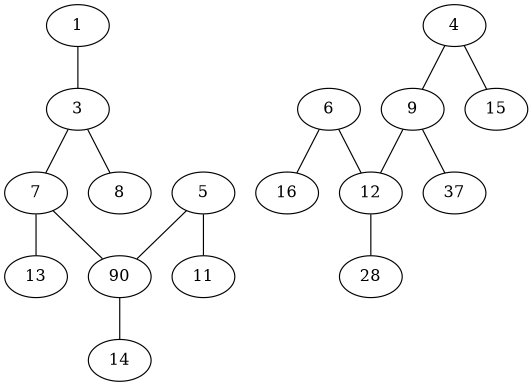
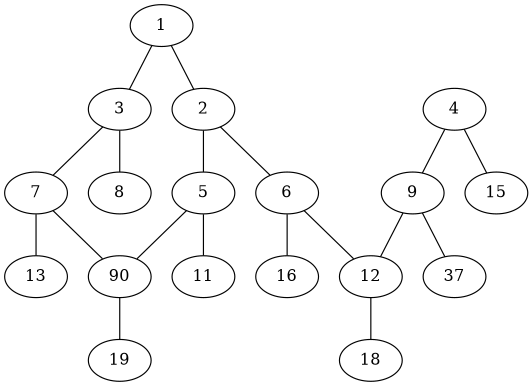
node "2": added
node "28": label "28" -> "18"
node "14": label "14" -> "19"
